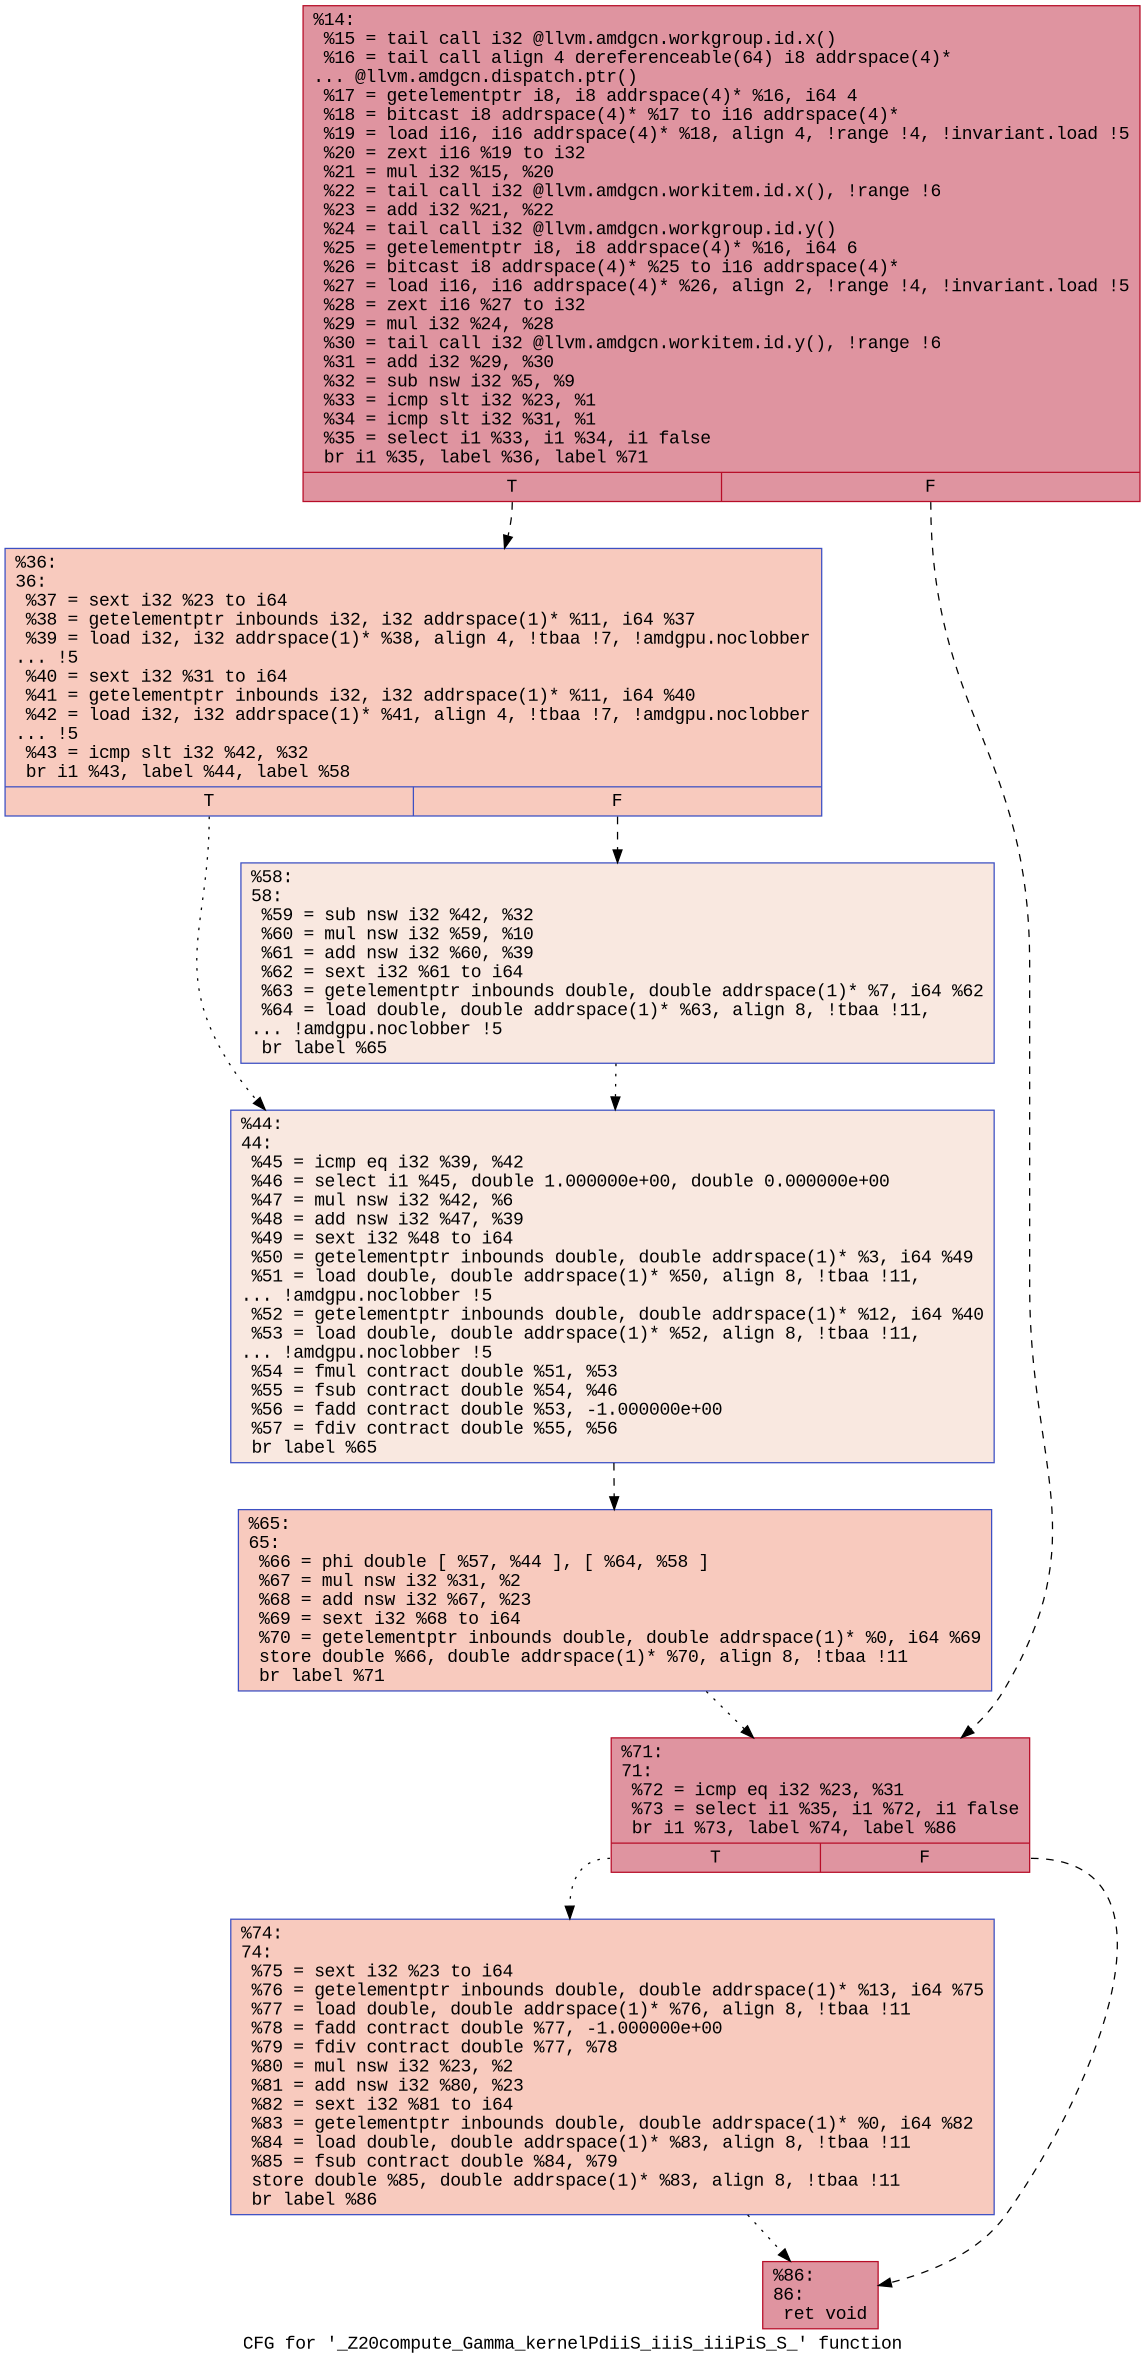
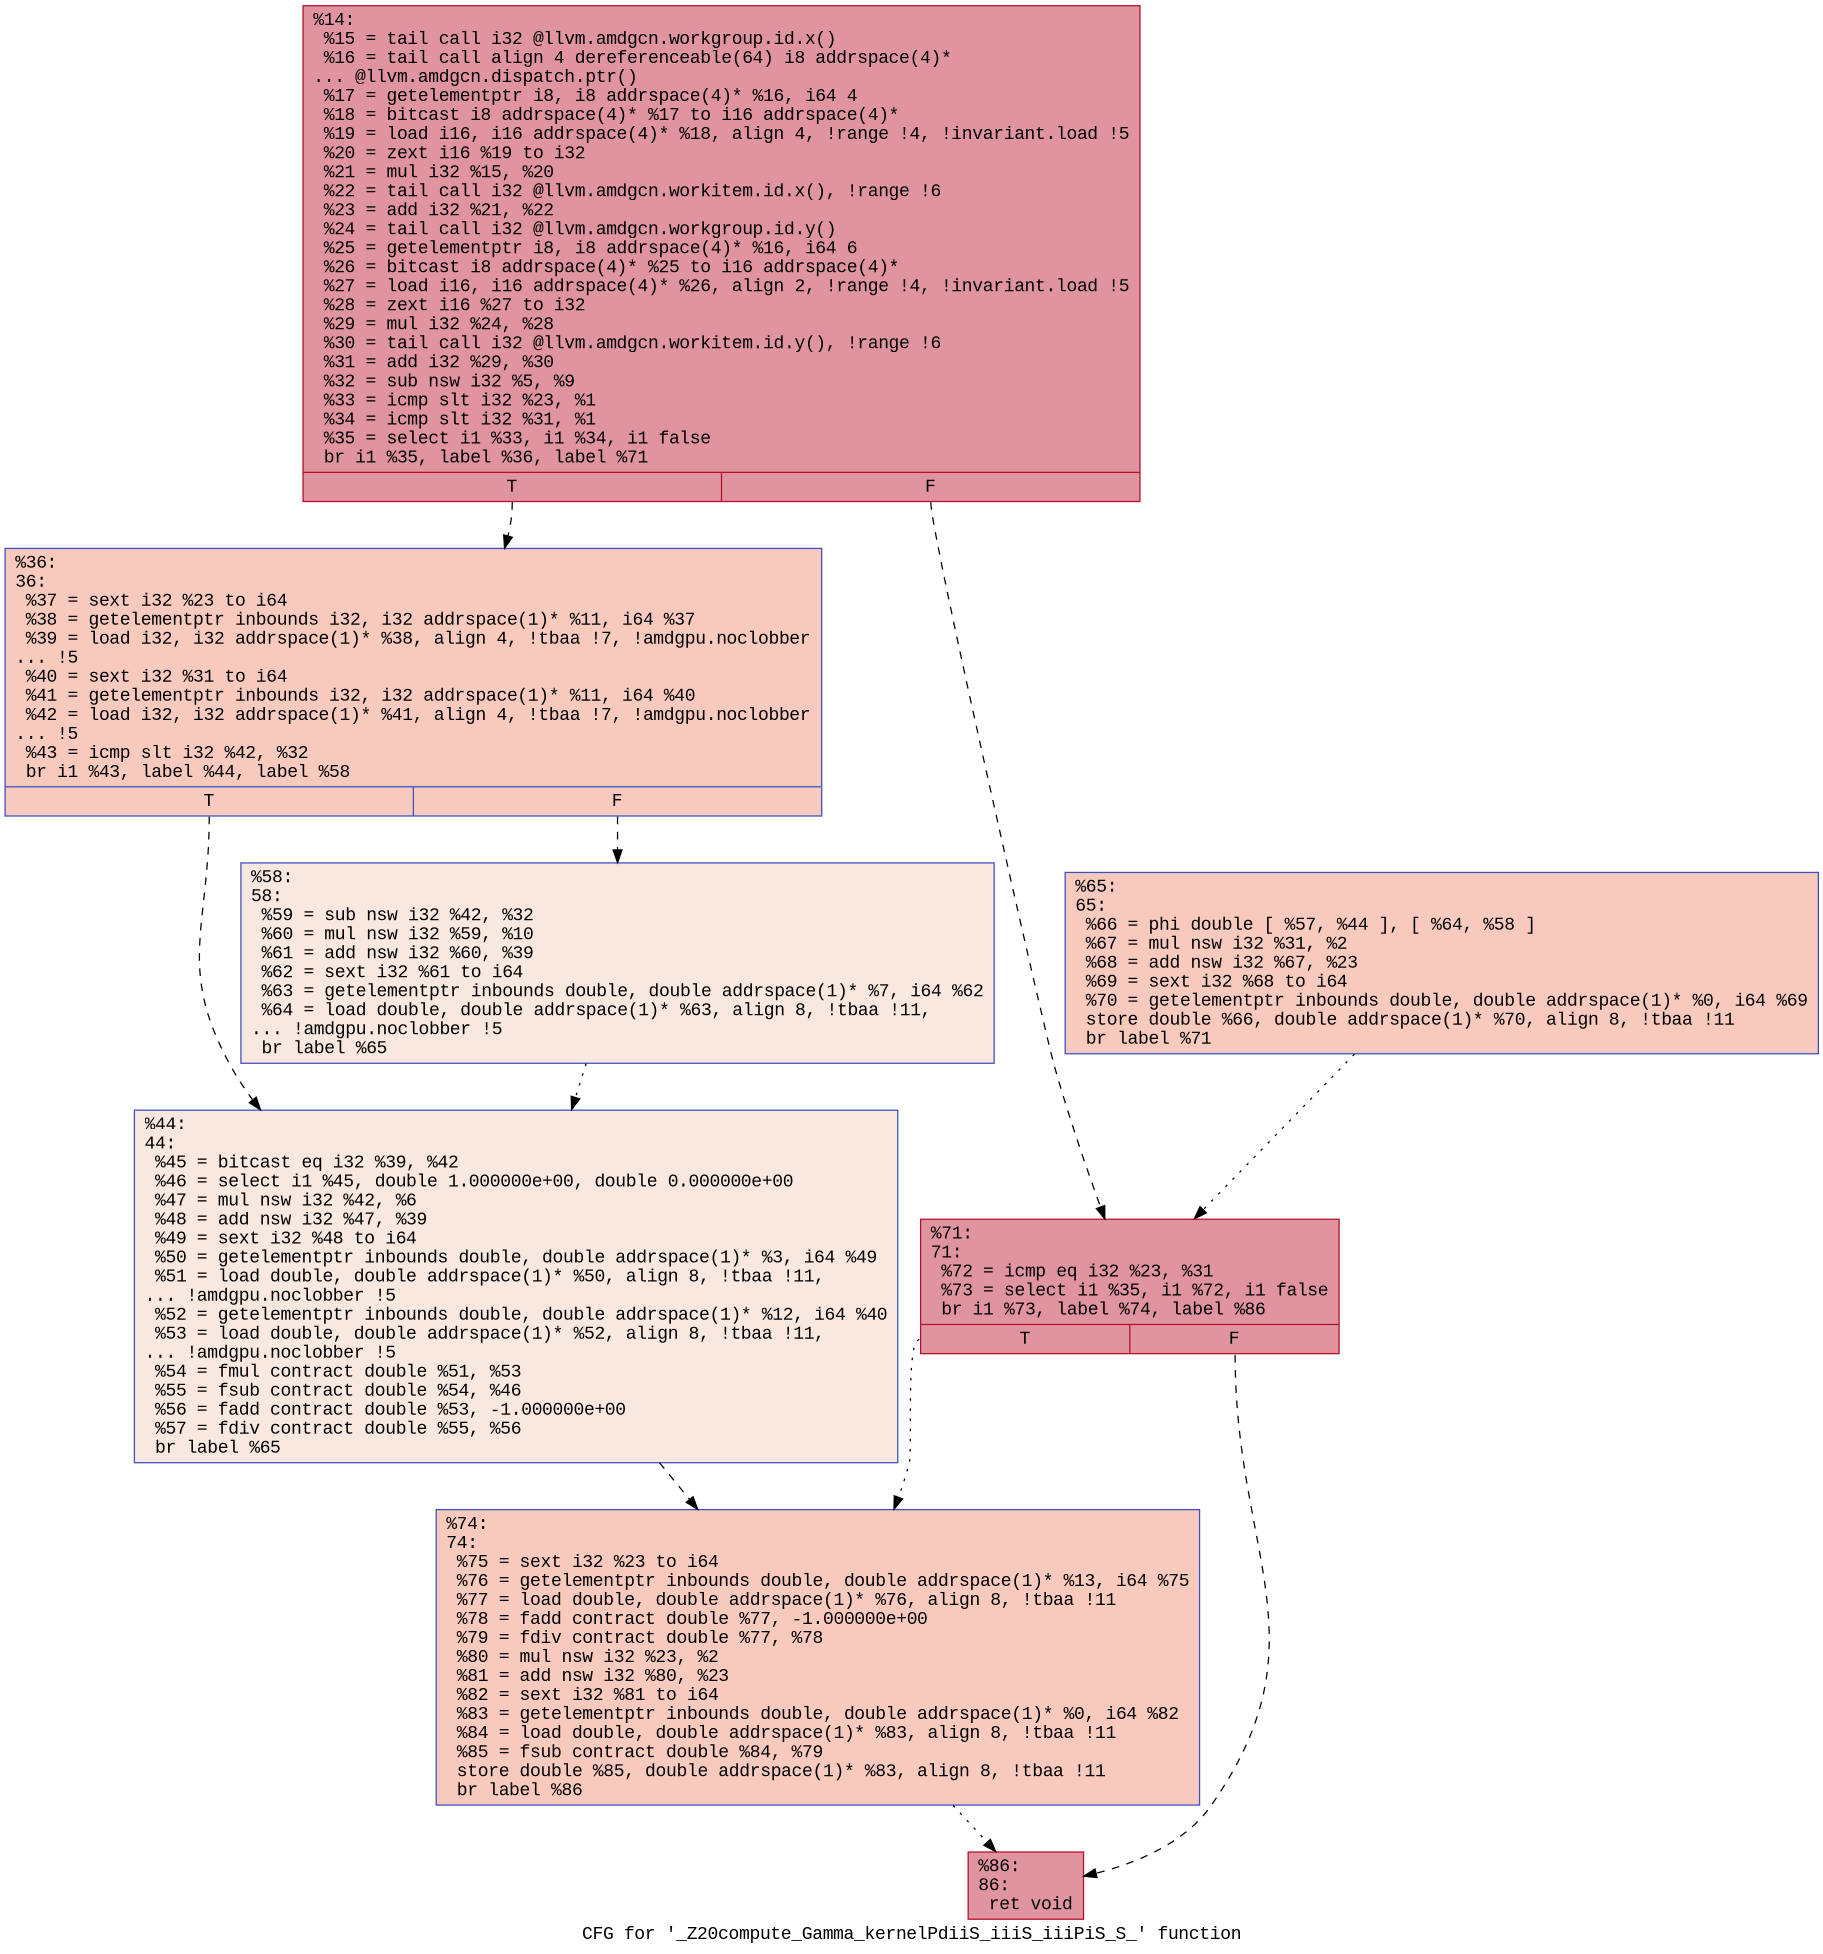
edge "%36:" -> "%44:": style dotted -> dashed
node "%44:": text "%45 = icmp eq i32 %39, %42" -> "%45 = bitcast eq i32 %39, %42"
edge "%44:" -> "%65:": now "%44:" -> "%74:"
